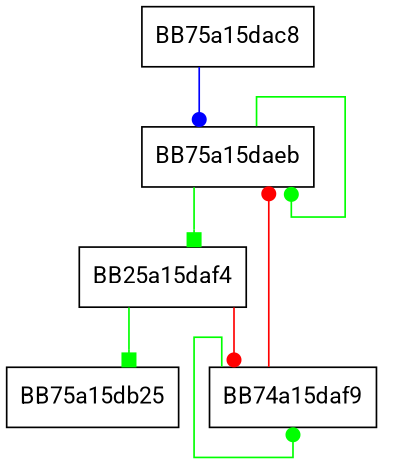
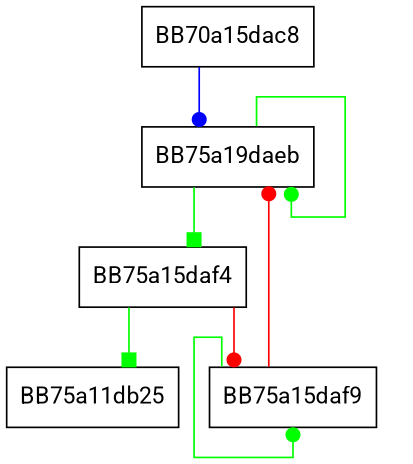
node "BB75a15dac8": label "BB75a15dac8" -> "BB70a15dac8"
node "BB75a15daeb": label "BB75a15daeb" -> "BB75a19daeb"
node "BB25a15daf4": label "BB25a15daf4" -> "BB75a15daf4"
node "BB75a15db25": label "BB75a15db25" -> "BB75a11db25"
node "BB74a15daf9": label "BB74a15daf9" -> "BB75a15daf9"
